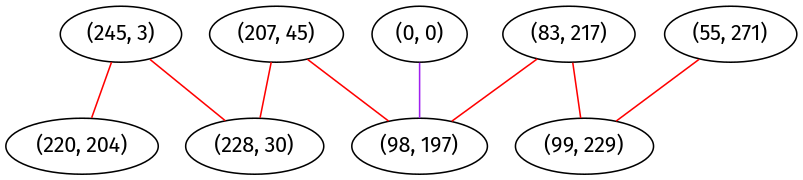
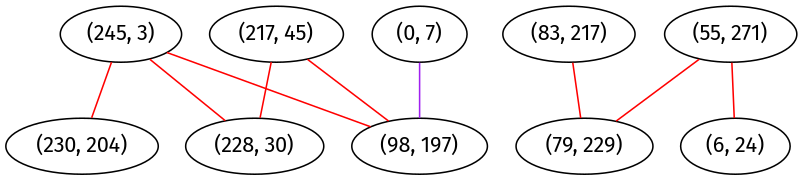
node "(207, 45)": label "(207, 45)" -> "(217, 45)"
node "(0, 0)": label "(0, 0)" -> "(0, 7)"
edge "(83, 217)" -- "(98, 197)": now "(245, 3)" -- "(98, 197)"
node "(220, 204)": label "(220, 204)" -> "(230, 204)"
node "(99, 229)": label "(99, 229)" -> "(79, 229)"
node "(6, 24)": added
